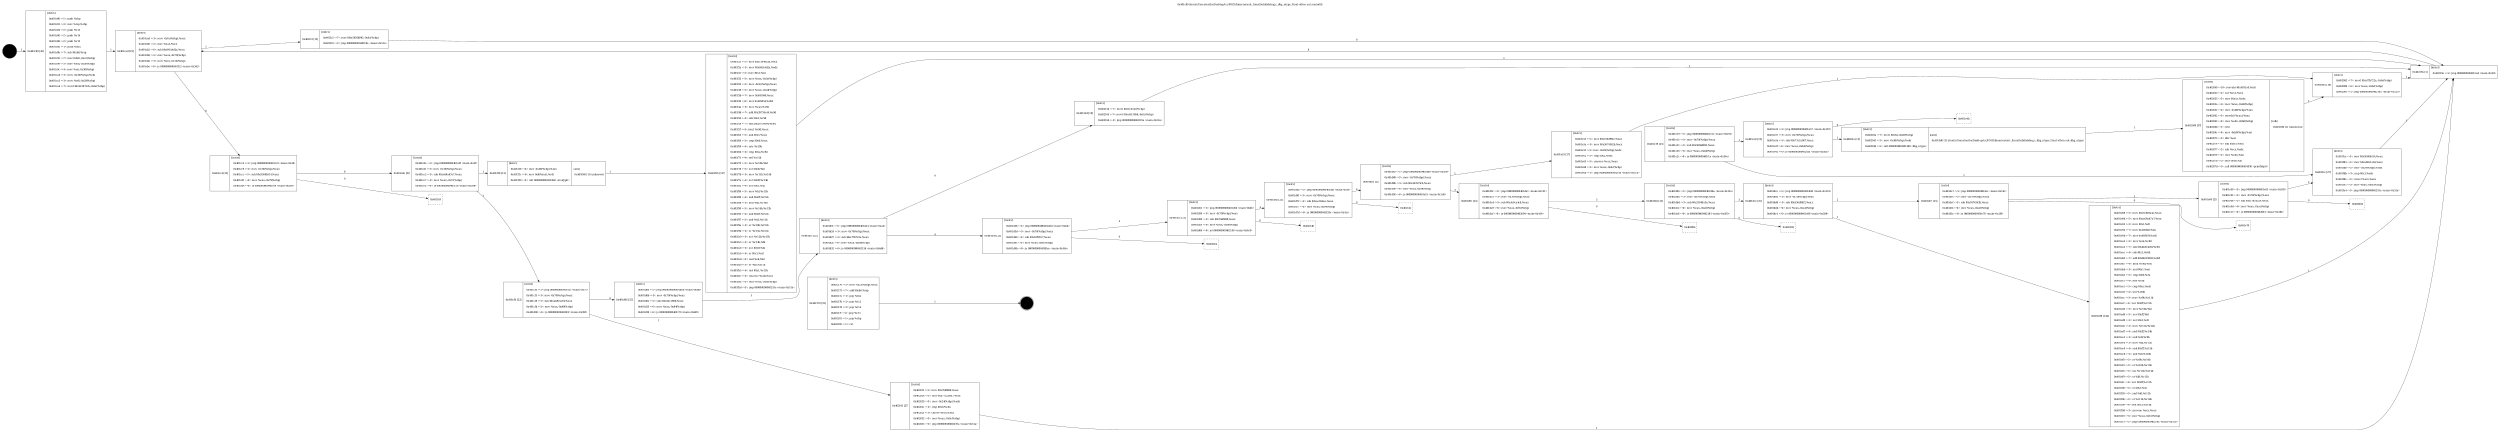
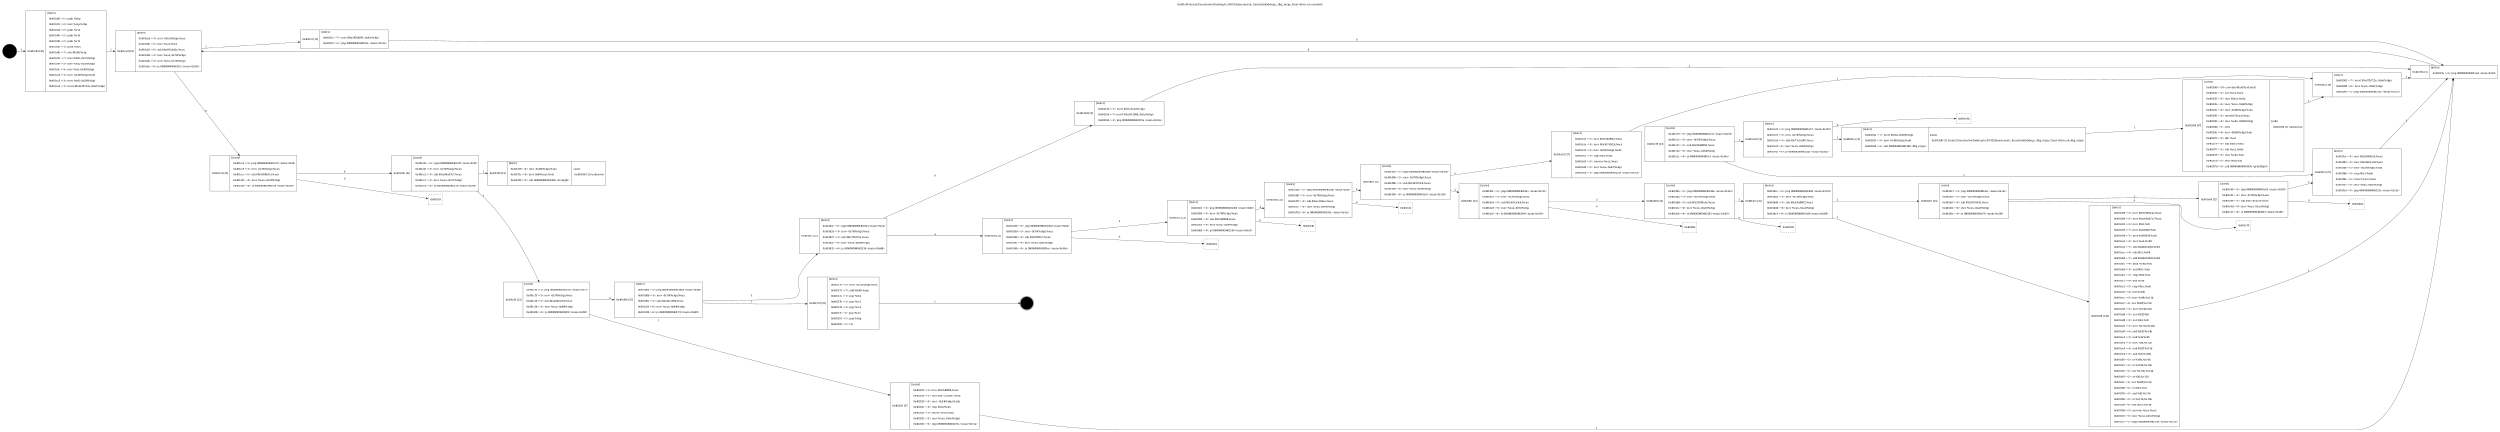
node "0x401f25 [157]": removed
edge "0x401d06 [25]" -> "0x402170 [19]": added, label "1"
